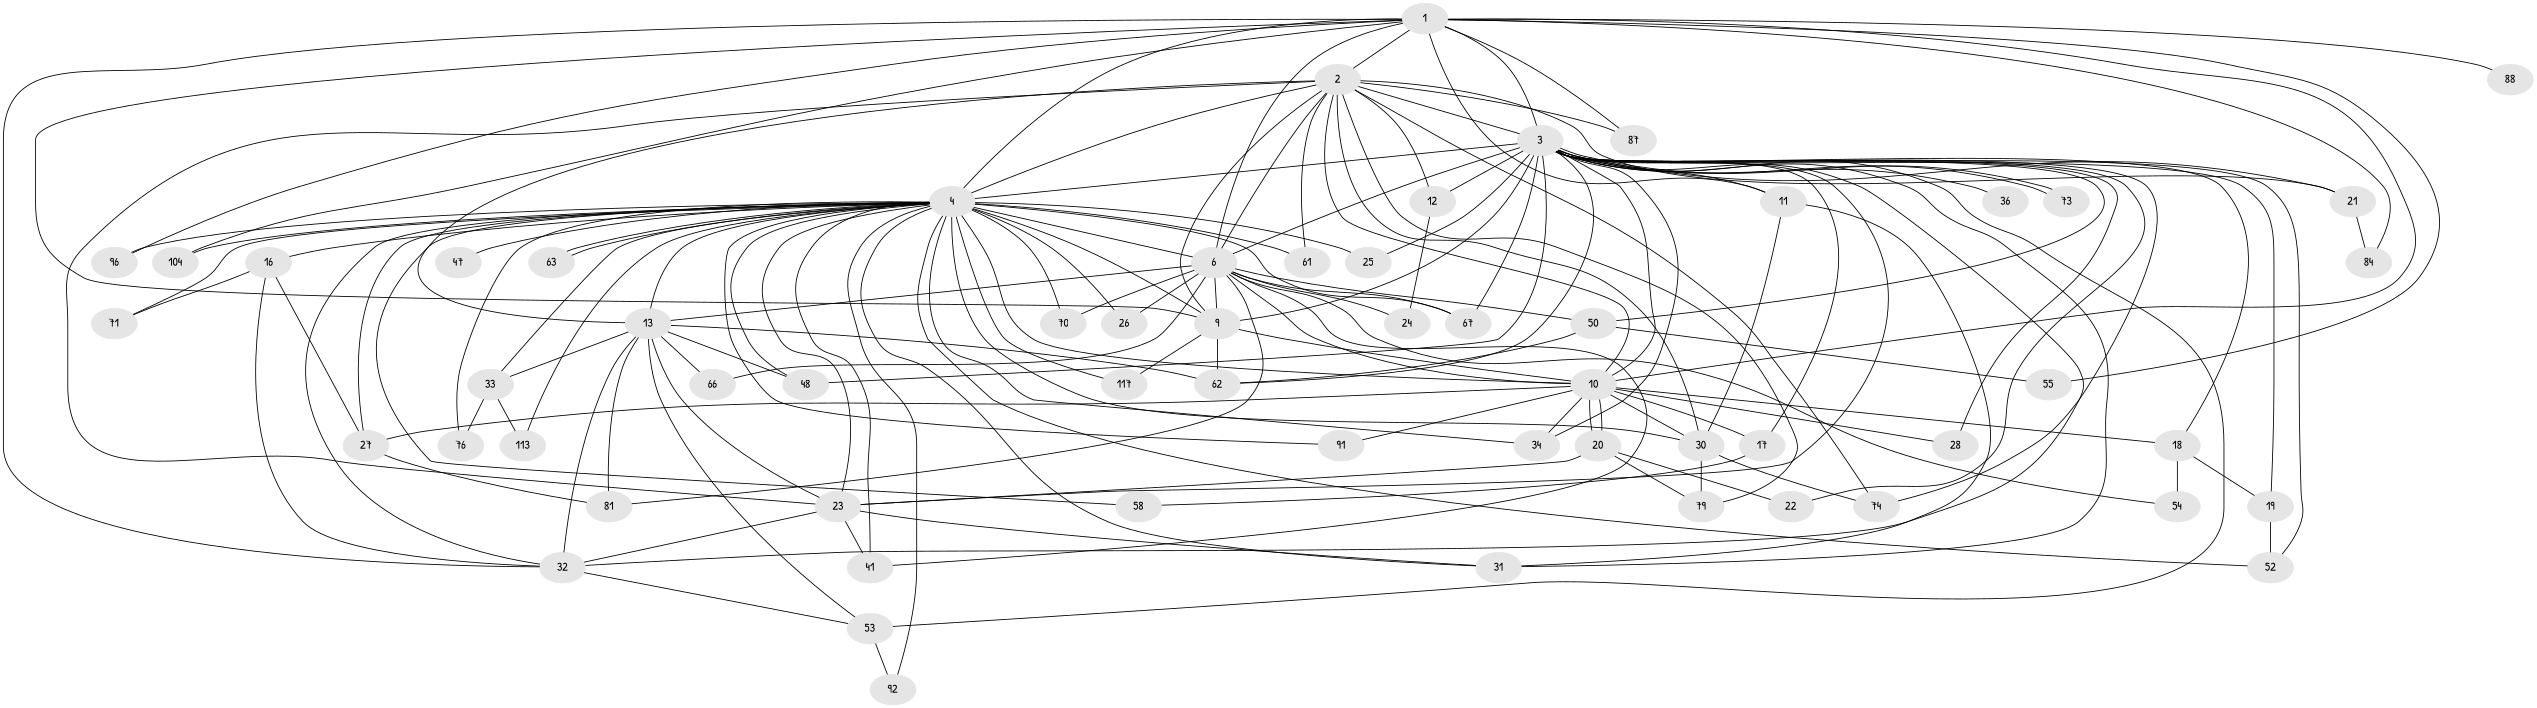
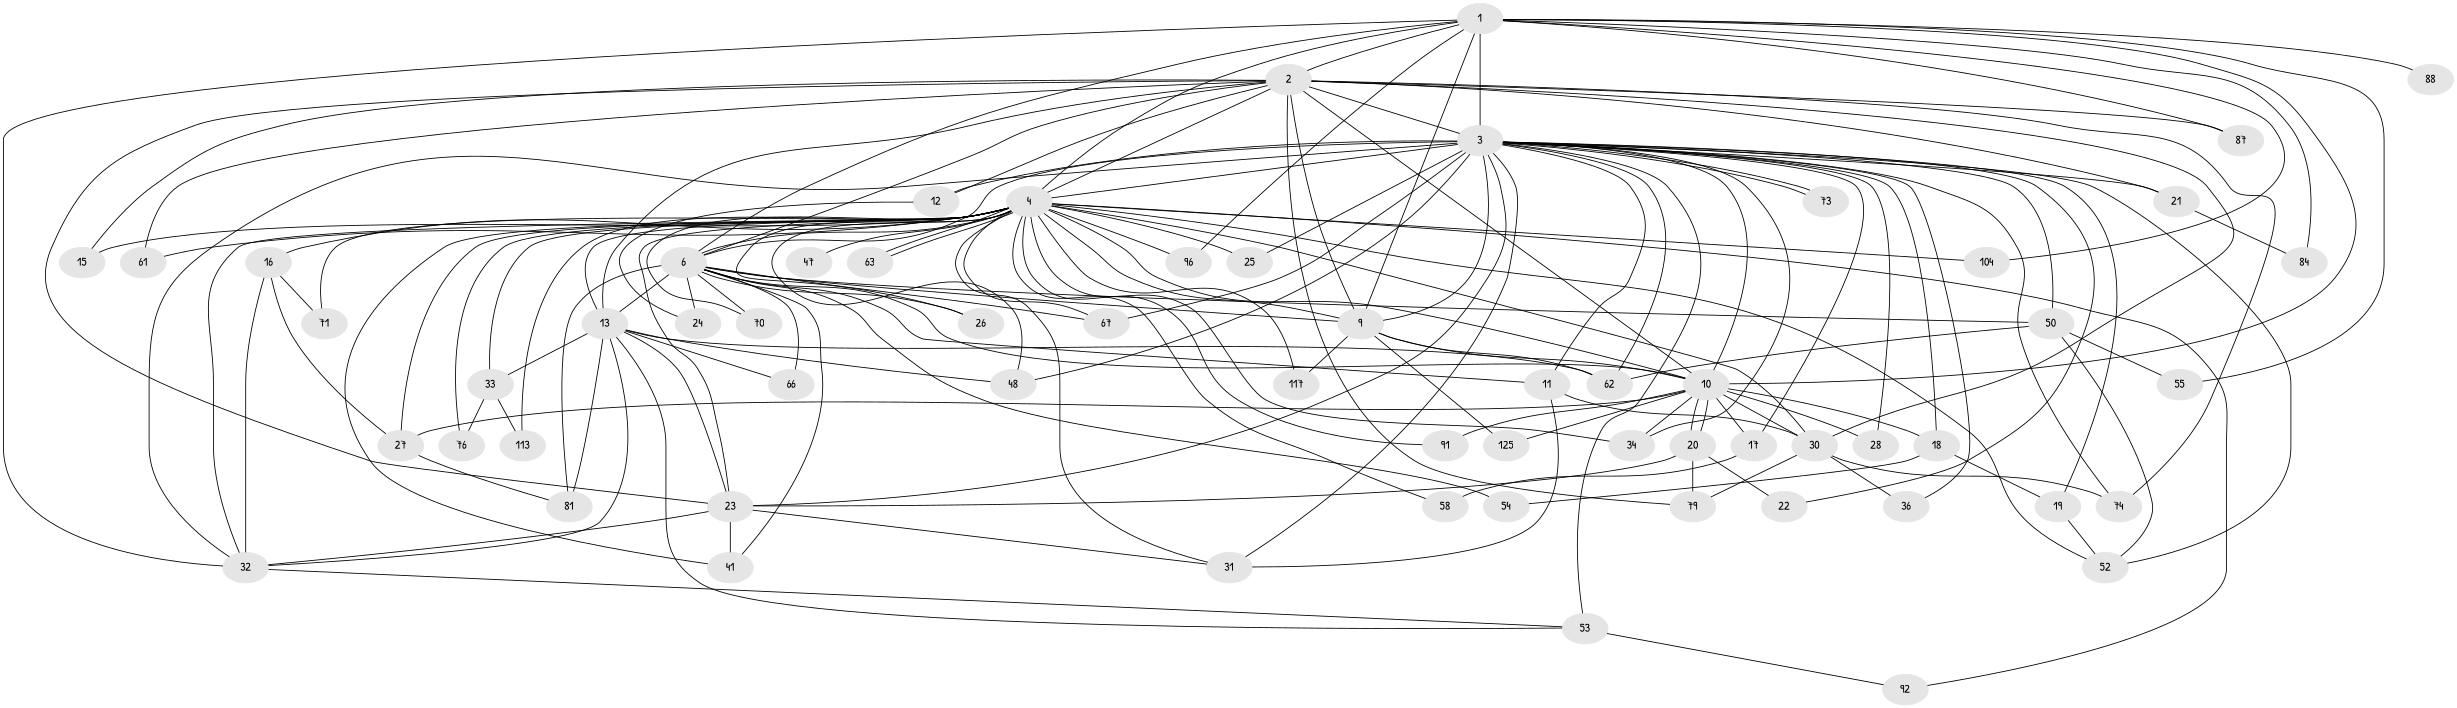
edge "1" -- "11": now "6" -- "11"
node "15": added
edge "50" -- "52": added
node "125": added
edge "30" -- "36": added
